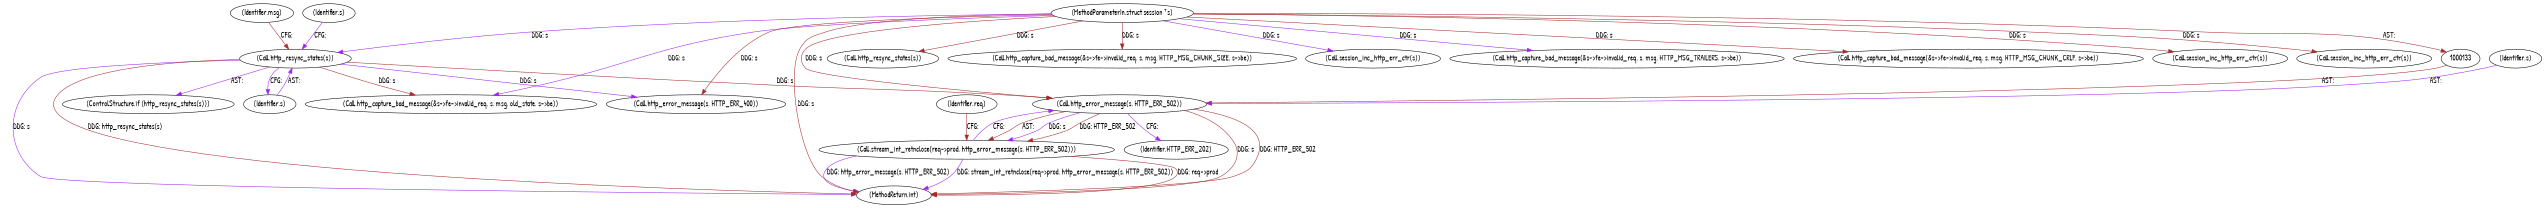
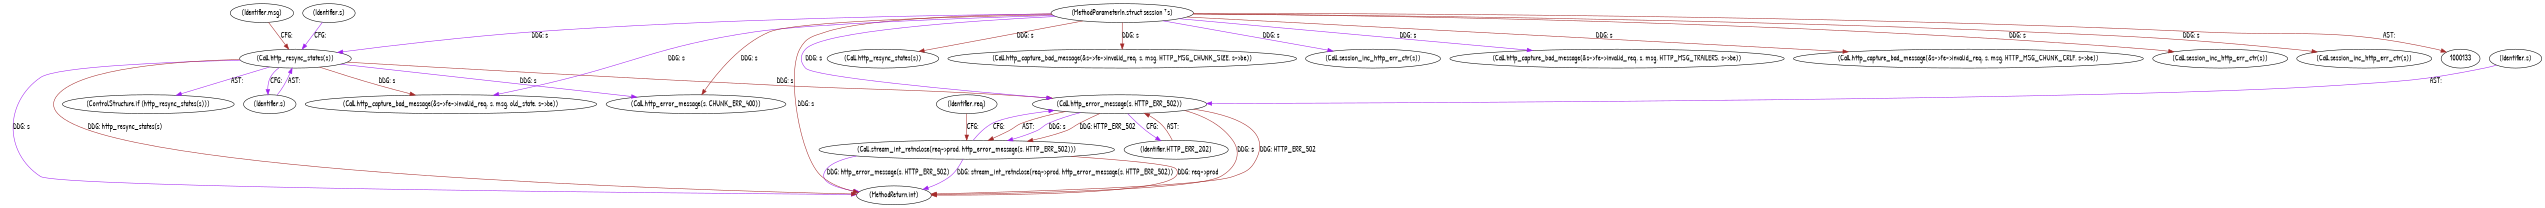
edge "(MethodParameterIn,struct session *s)" -> "(Call,http_error_message(s, HTTP_ERR_502))": color brown -> purple
edge "1000133" -> "(Call,http_error_message(s, HTTP_ERR_502))": now "(Identifier,HTTP_ERR_202)" -> "(Call,http_error_message(s, HTTP_ERR_502))"
node "(Call,http_error_message(s, HTTP_ERR_400))": label "(Call,http_error_message(s, HTTP_ERR_400))" -> "(Call,http_error_message(s, CHUNK_ERR_400))"
